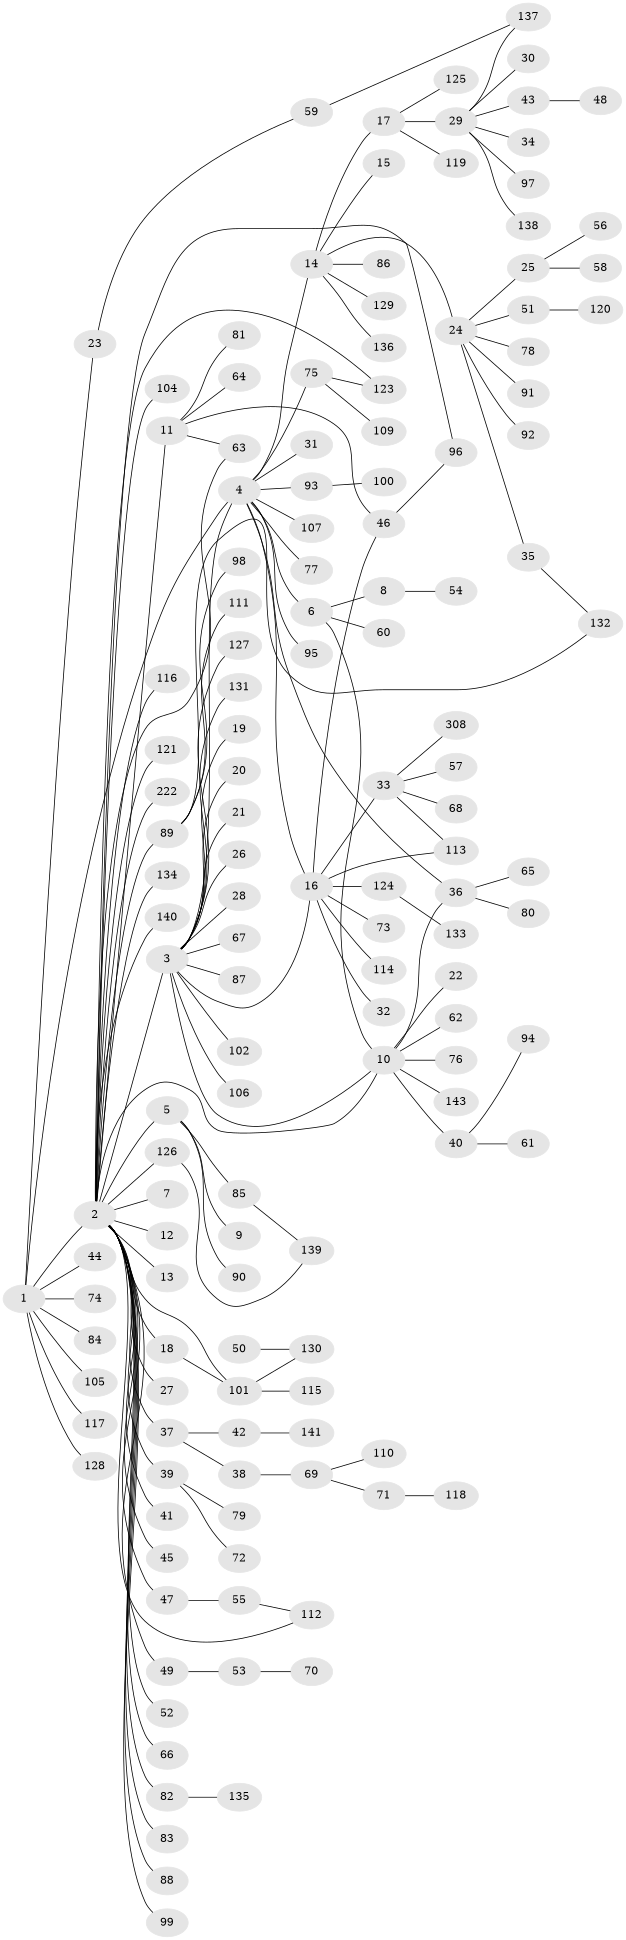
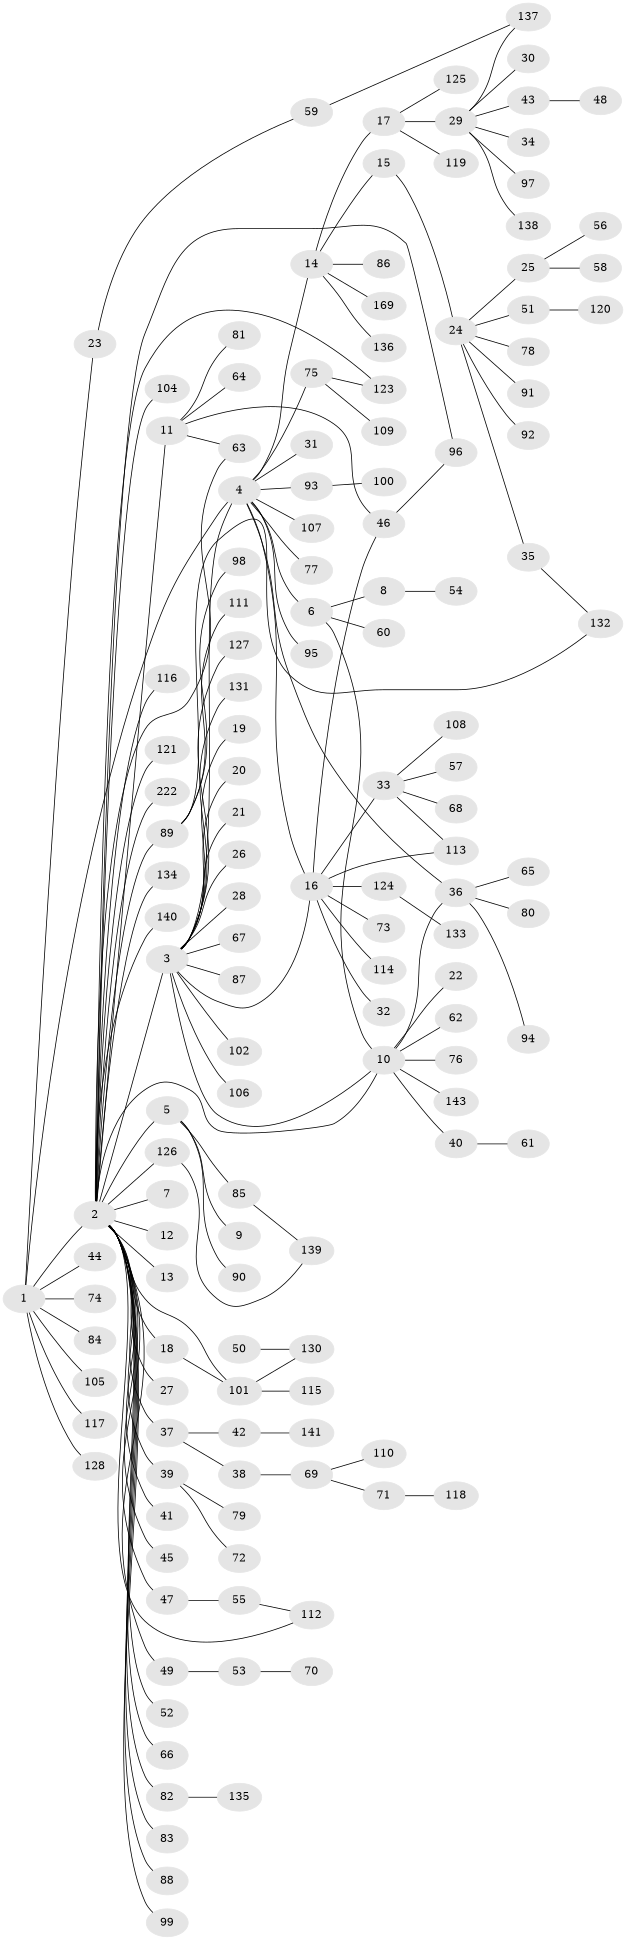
edge "14" -- "24": now "15" -- "24"
node "129": label "129" -> "169"
node "308": label "308" -> "108"
edge "94" -- "40": now "94" -- "36"
